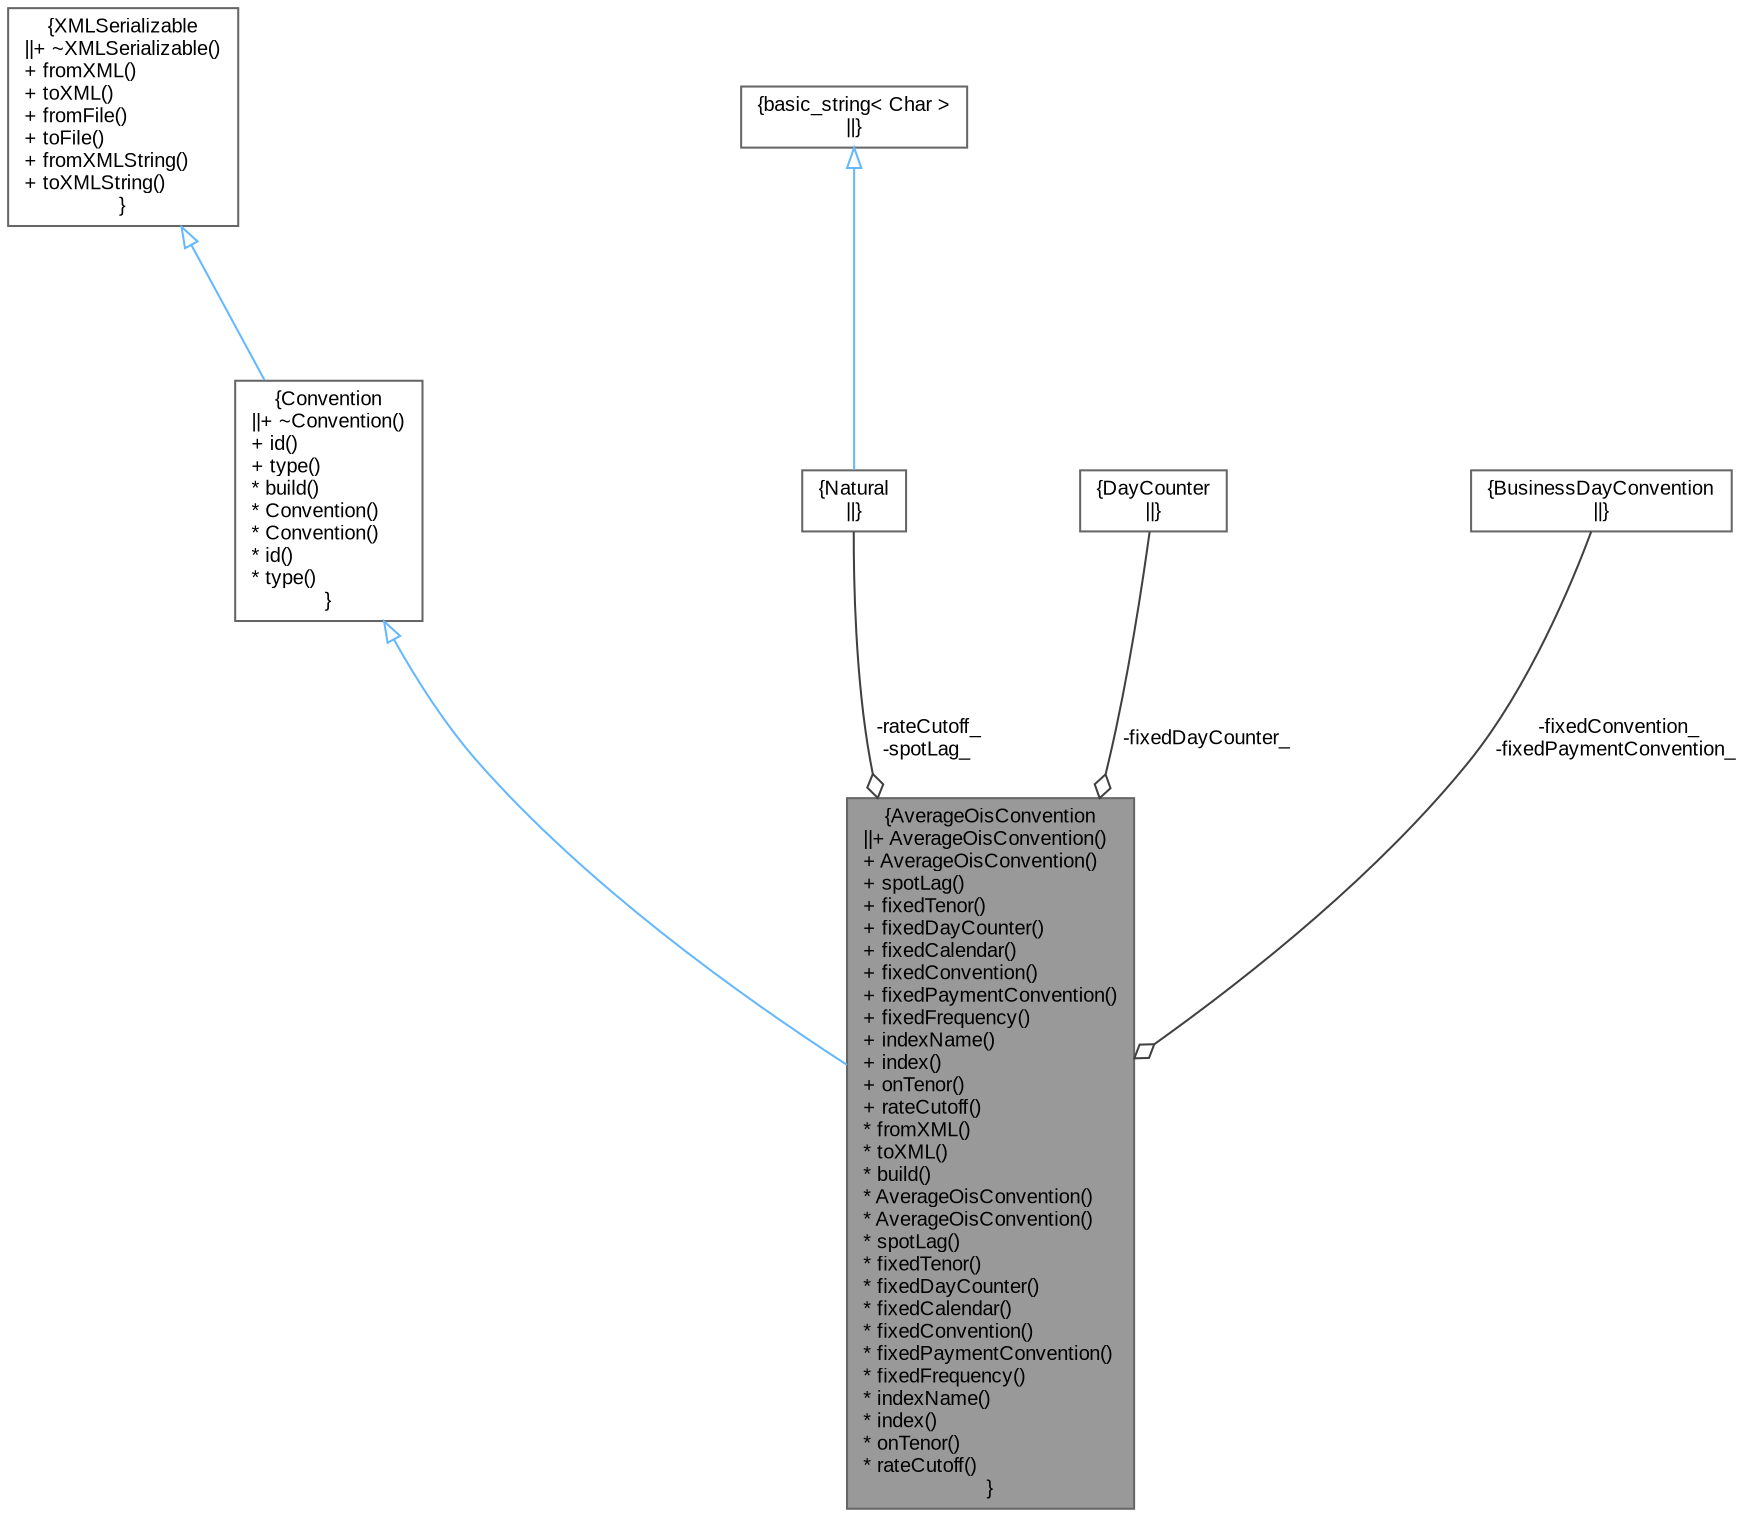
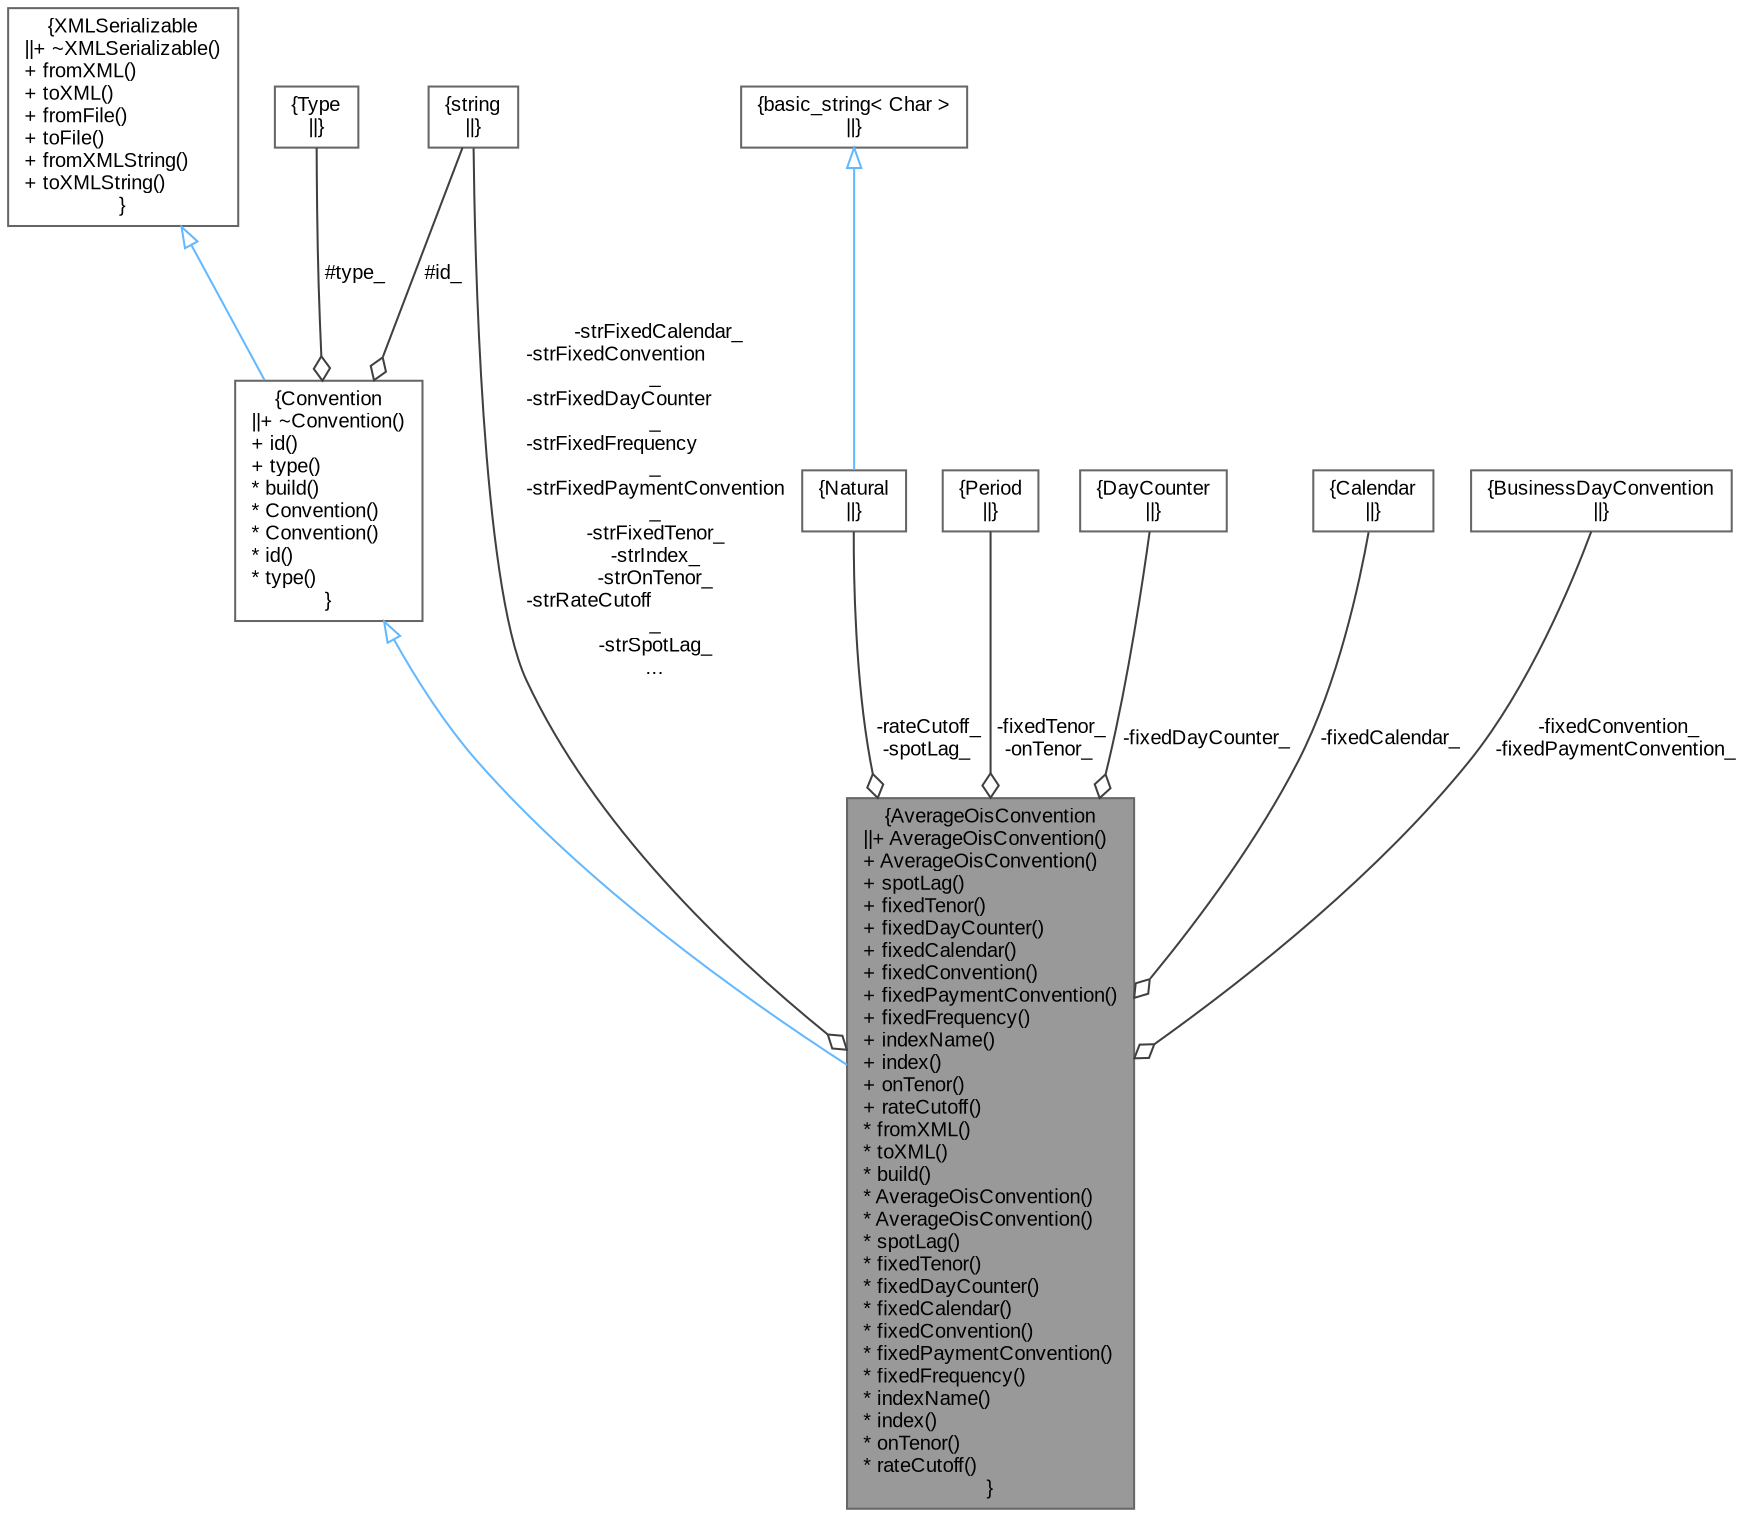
node "{Type ||}": added
node "{string ||}": added
node "{Period ||}": added
node "{Calendar ||}": added
